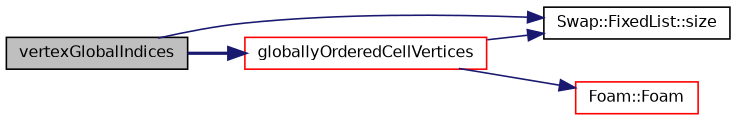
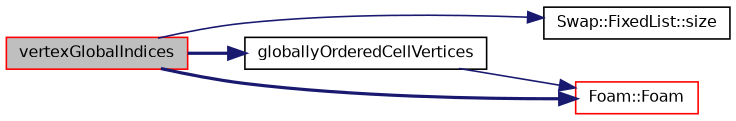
edge "globallyOrderedCellVertices" -> "Swap::FixedList::size": removed
node "vertexGlobalIndices": color black -> red
node "globallyOrderedCellVertices": color red -> black
edge "vertexGlobalIndices" -> "Foam::Foam": added
